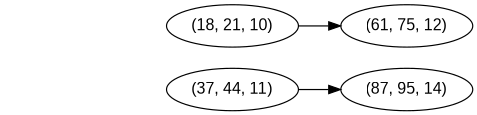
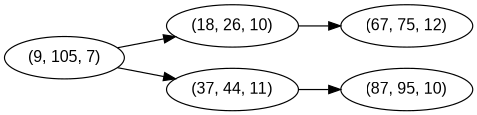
node "(18, 21, 10)": label "(18, 21, 10)" -> "(18, 26, 10)"
node "(61, 75, 12)": label "(61, 75, 12)" -> "(67, 75, 12)"
node "(9, 105, 7)": added
node "(87, 95, 14)": label "(87, 95, 14)" -> "(87, 95, 10)"
